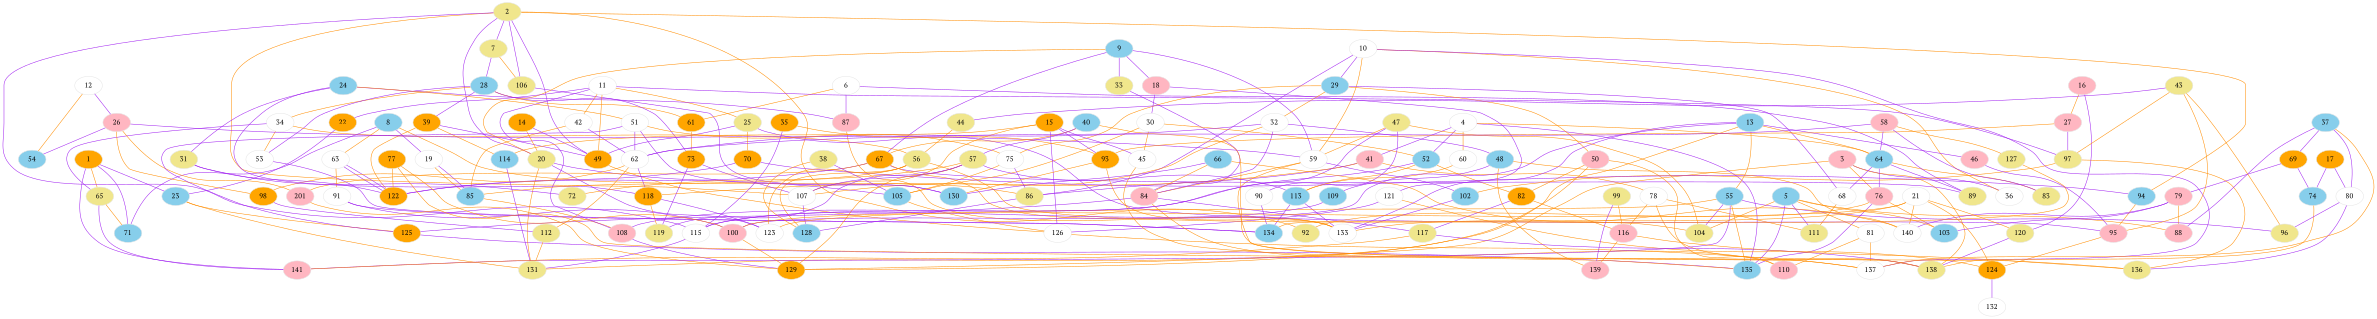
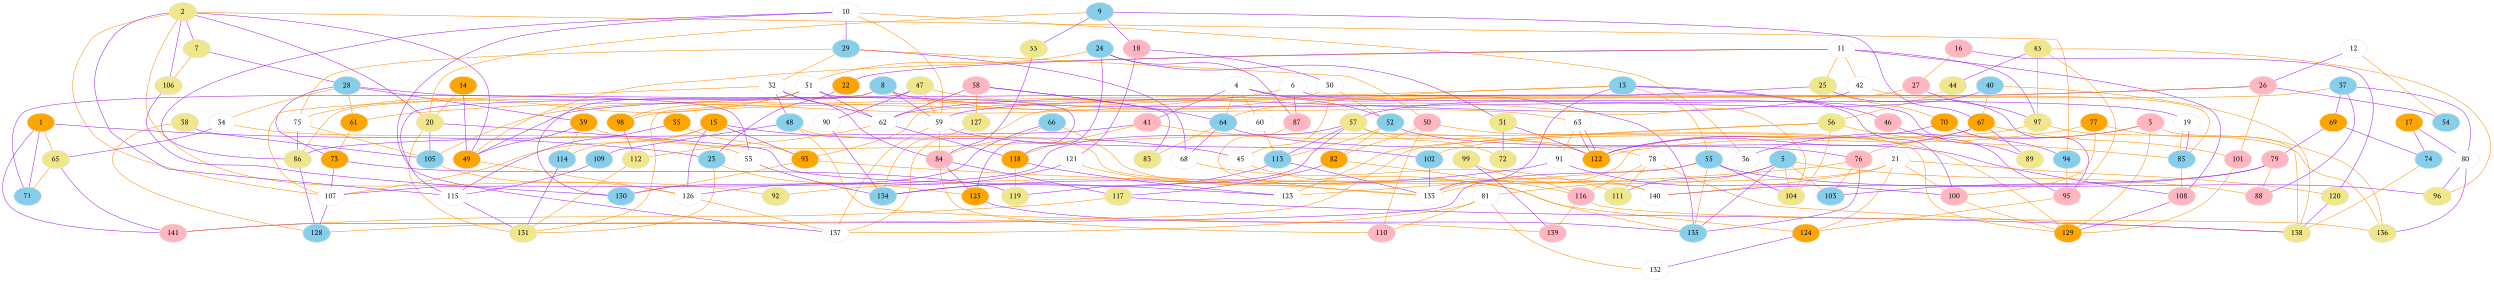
edge "9" -- "59": now "8" -- "59"
edge "34" -- "56": removed
edge "64" -- "89": removed
edge "62" -- "98": now "51" -- "98"
node "201": label "201" -> "101"
edge "81" -- "132": added
